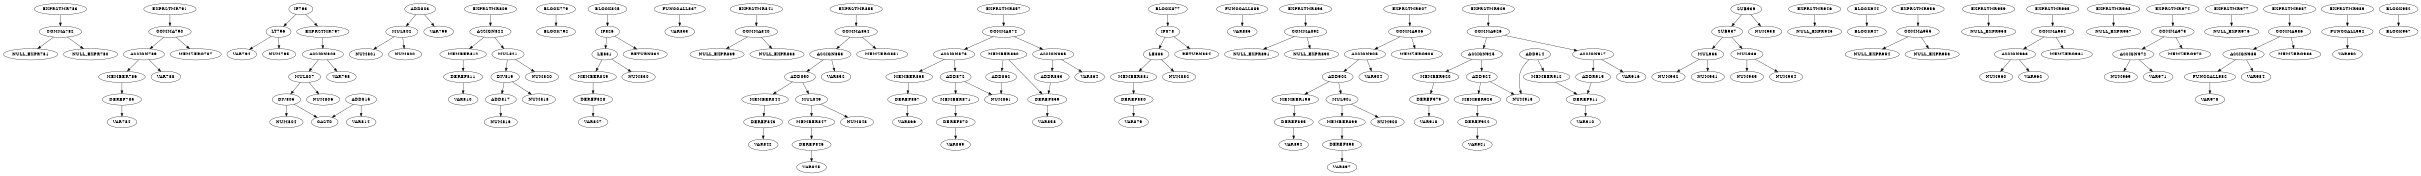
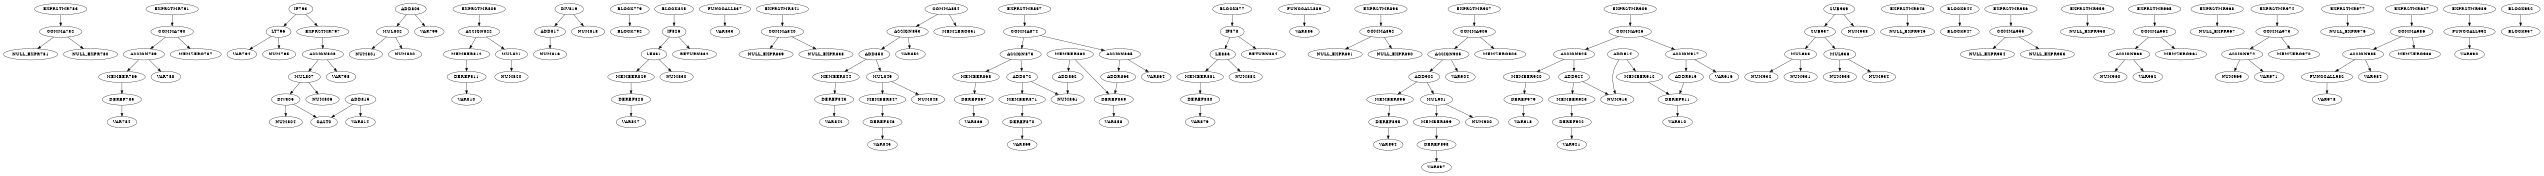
node "EXPRSTMR855": removed
edge "MUL821" -> "DIV819": removed
node "MEMBER196": label "MEMBER196" -> "MEMBER896"
